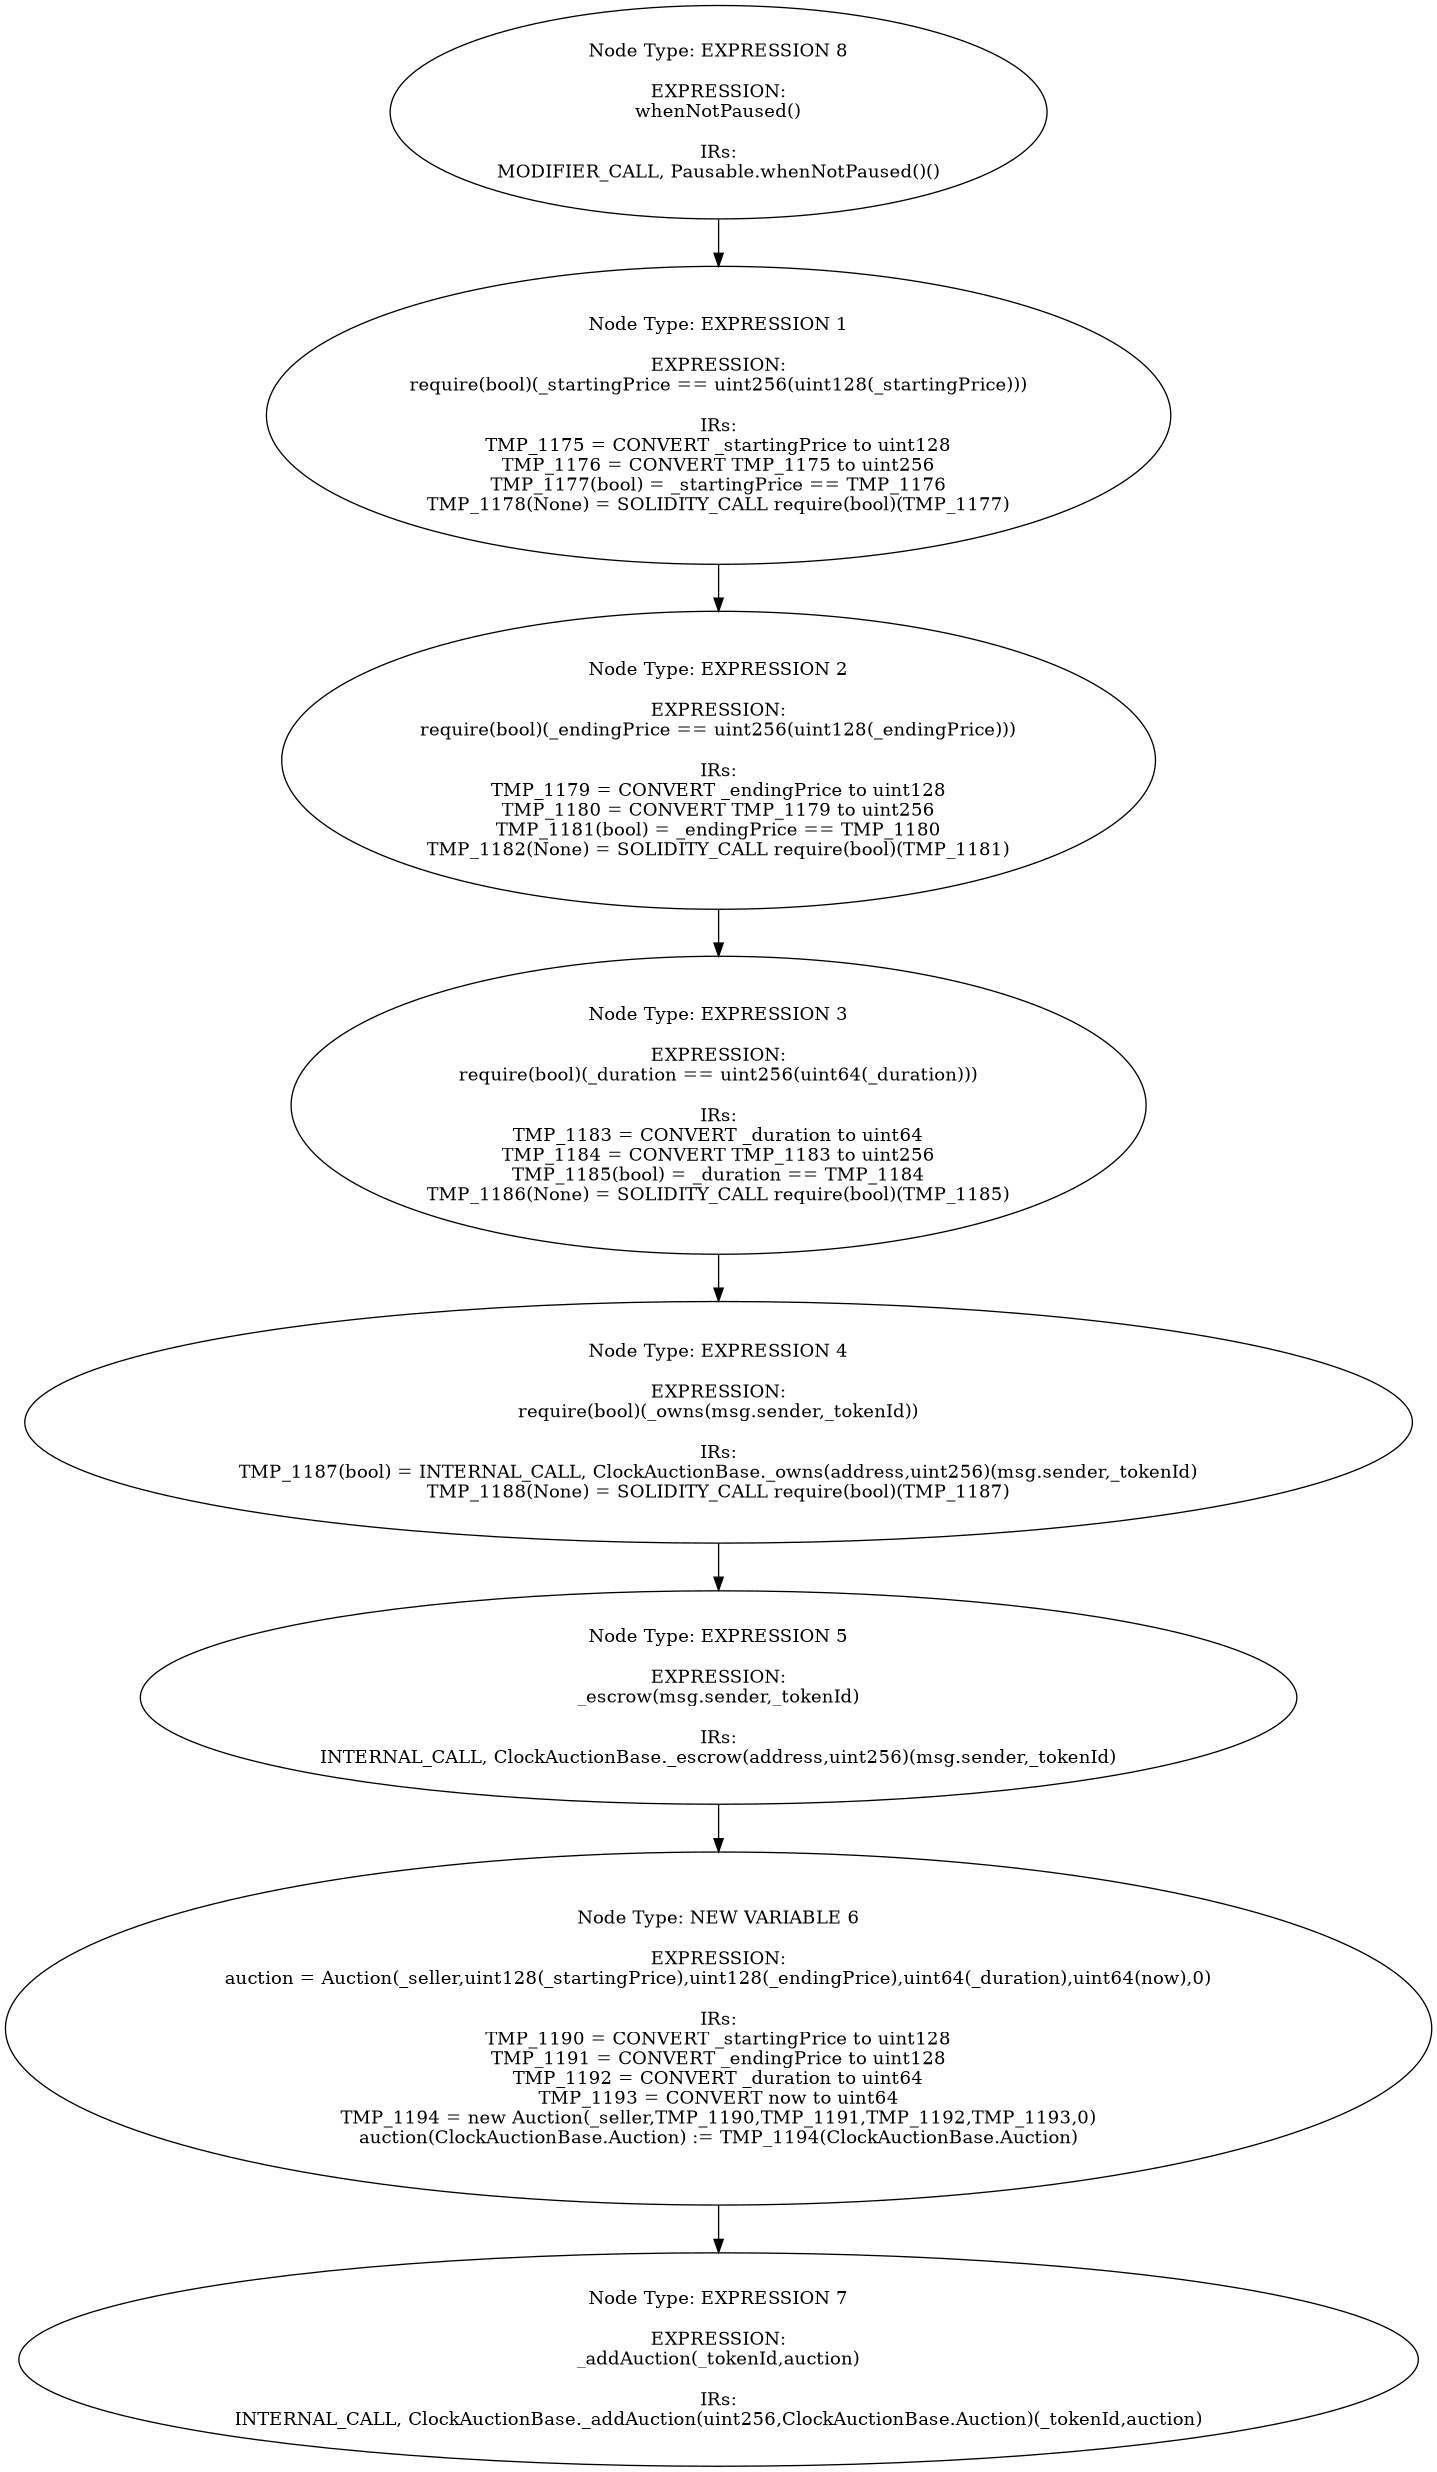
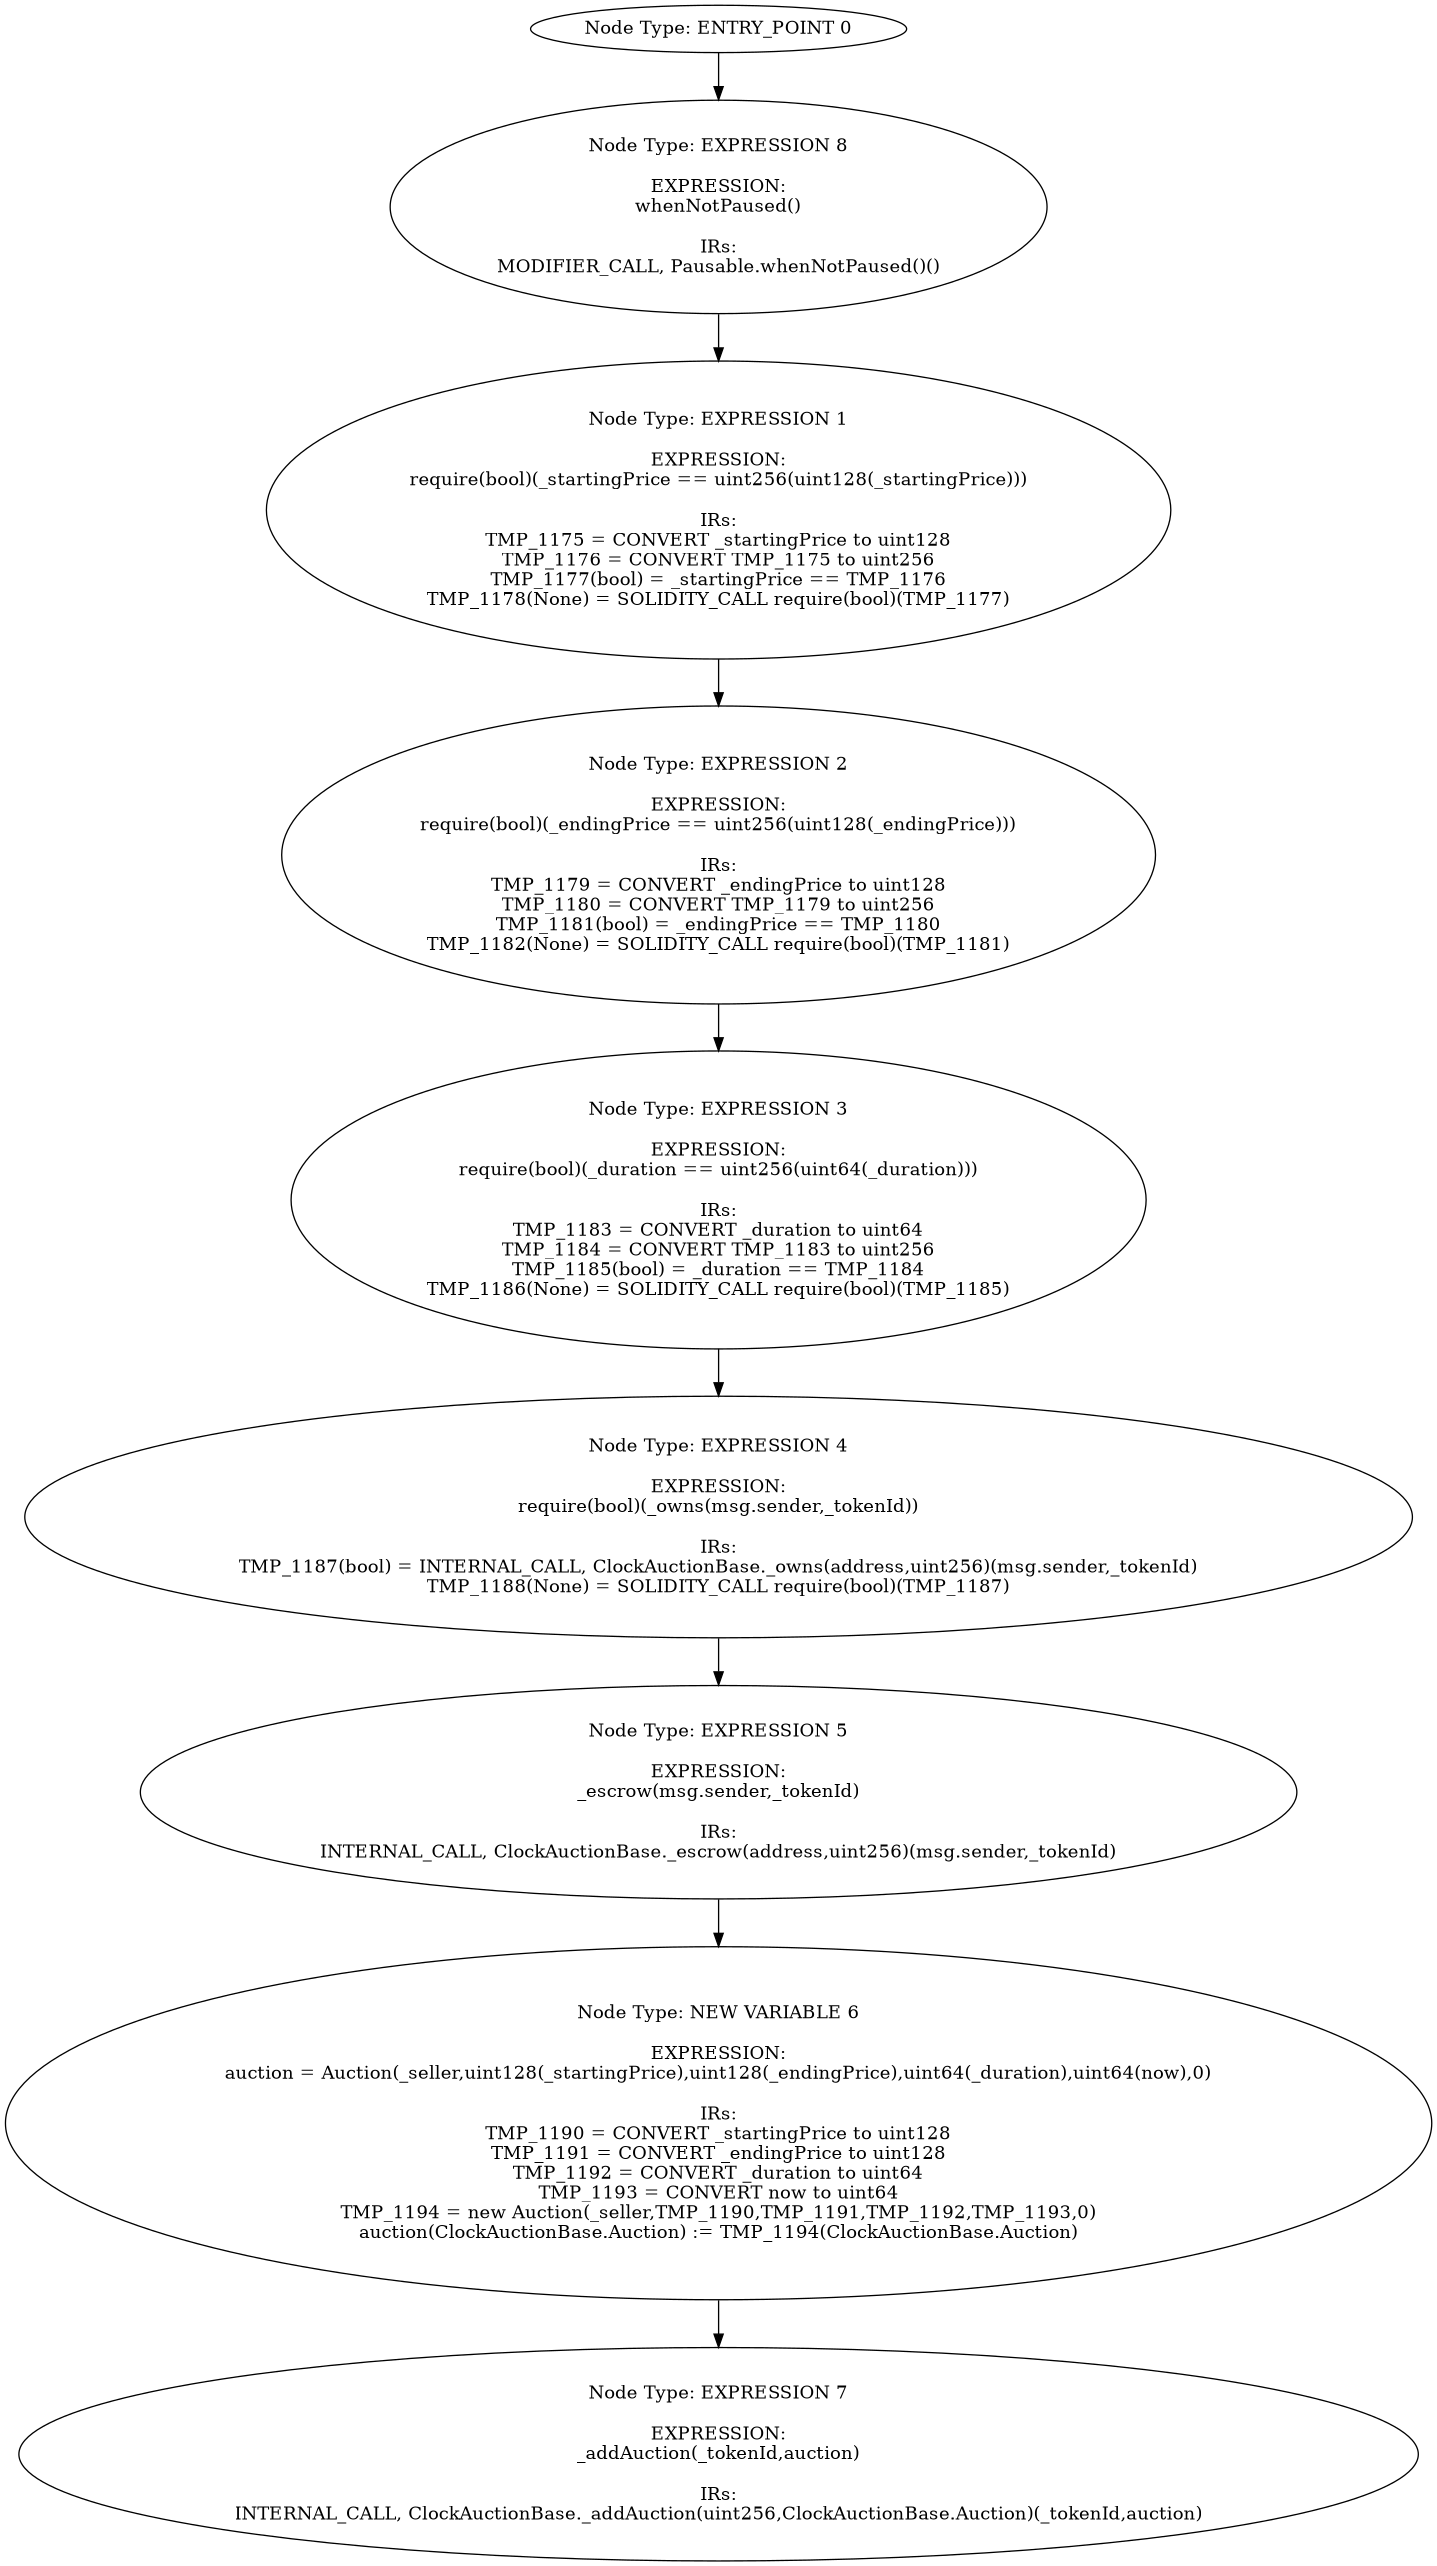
node "Node Type: ENTRY_POINT 0": added
